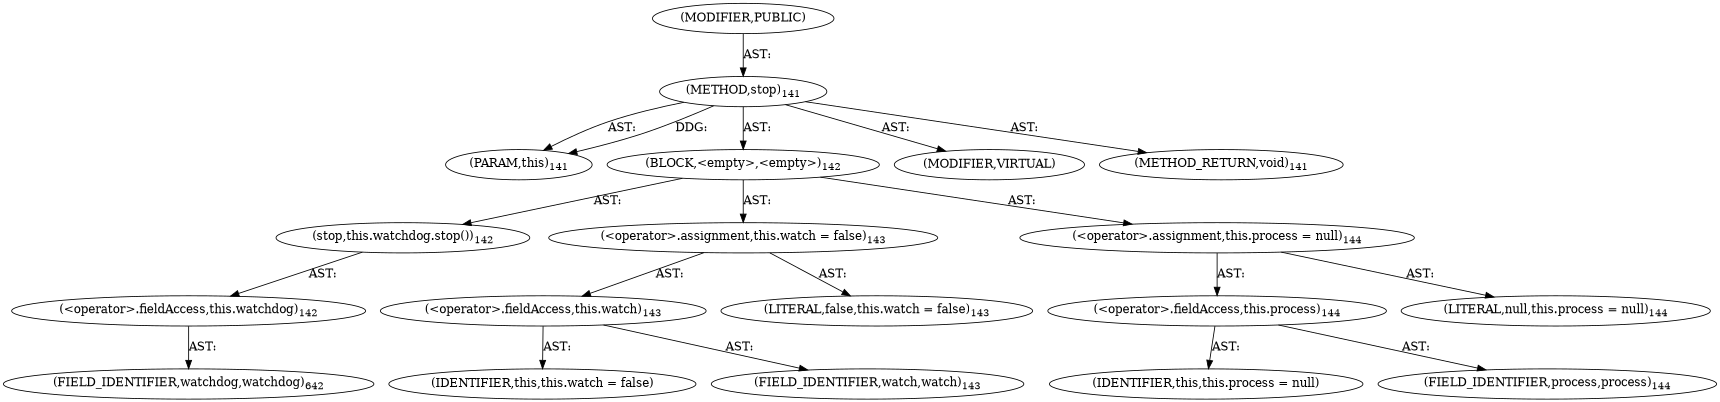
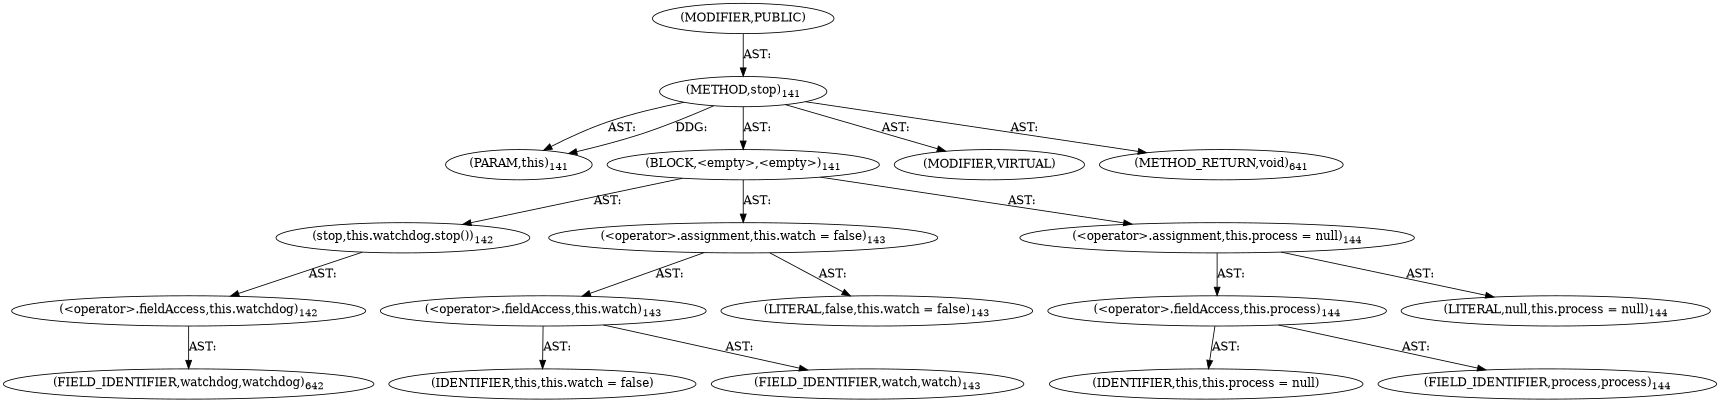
node "(BLOCK,<empty>,<empty>)": text "142" -> "141"
node "(METHOD_RETURN,void)": text "141" -> "641"
